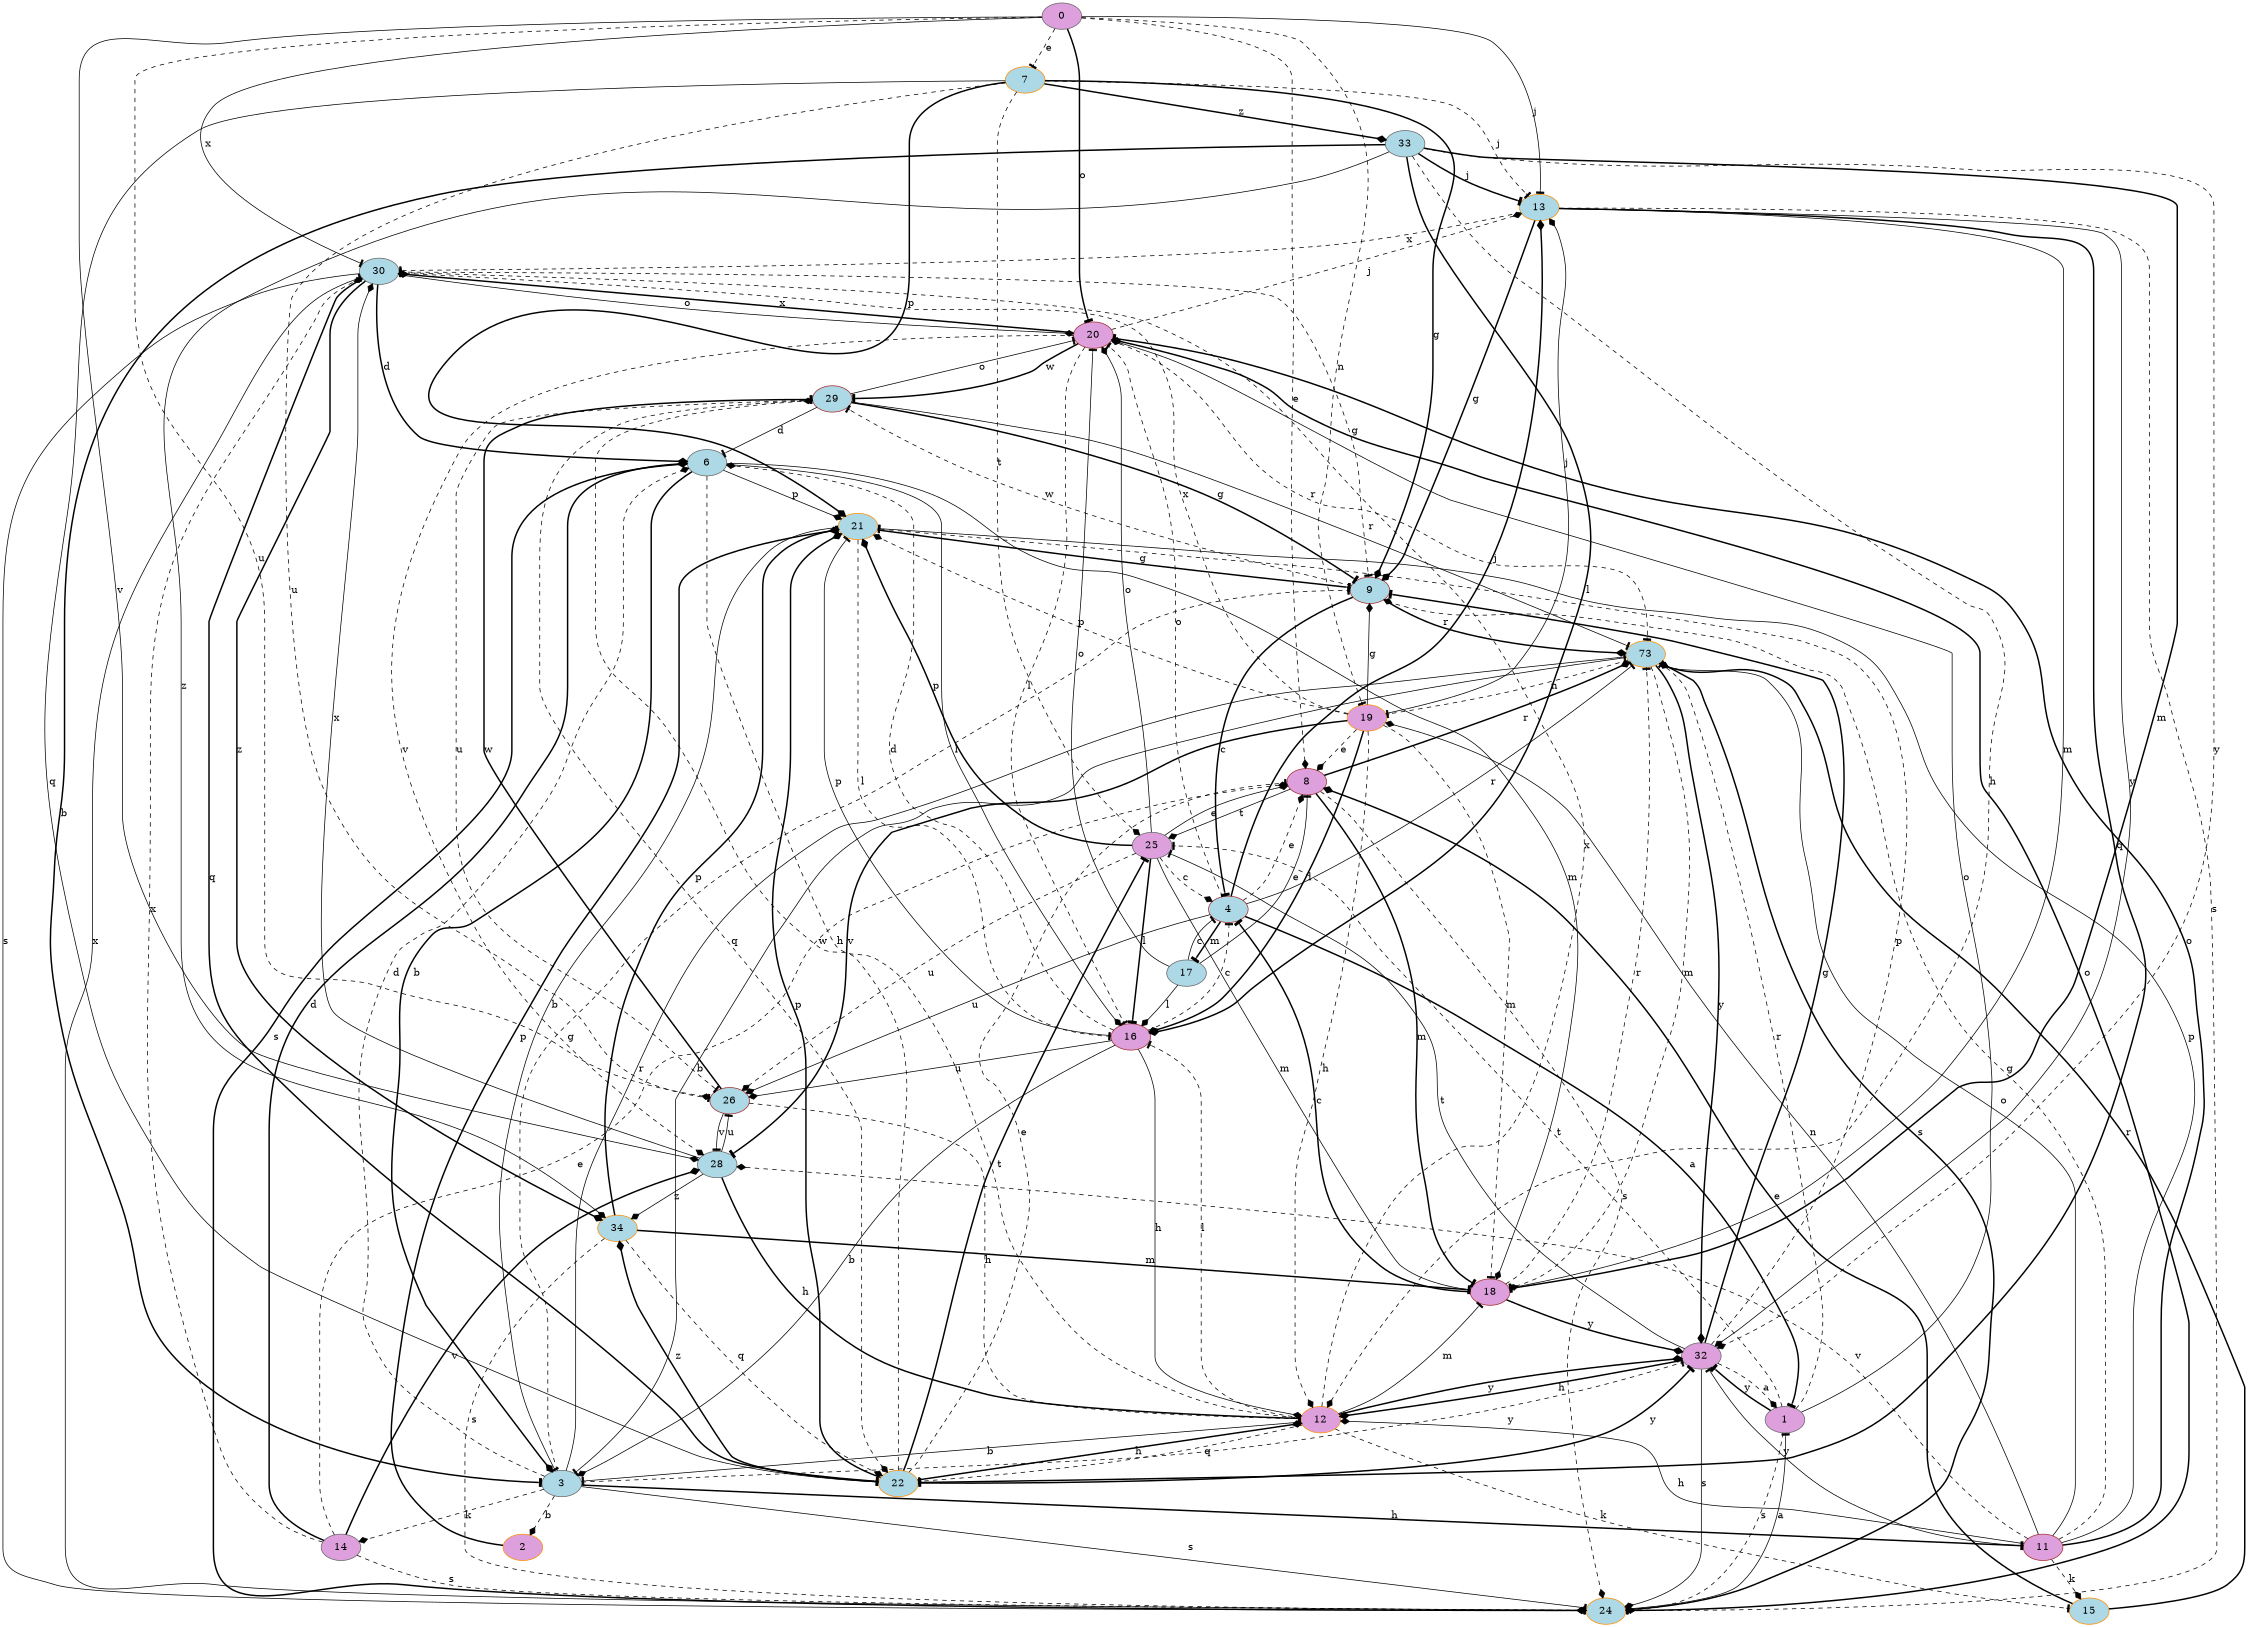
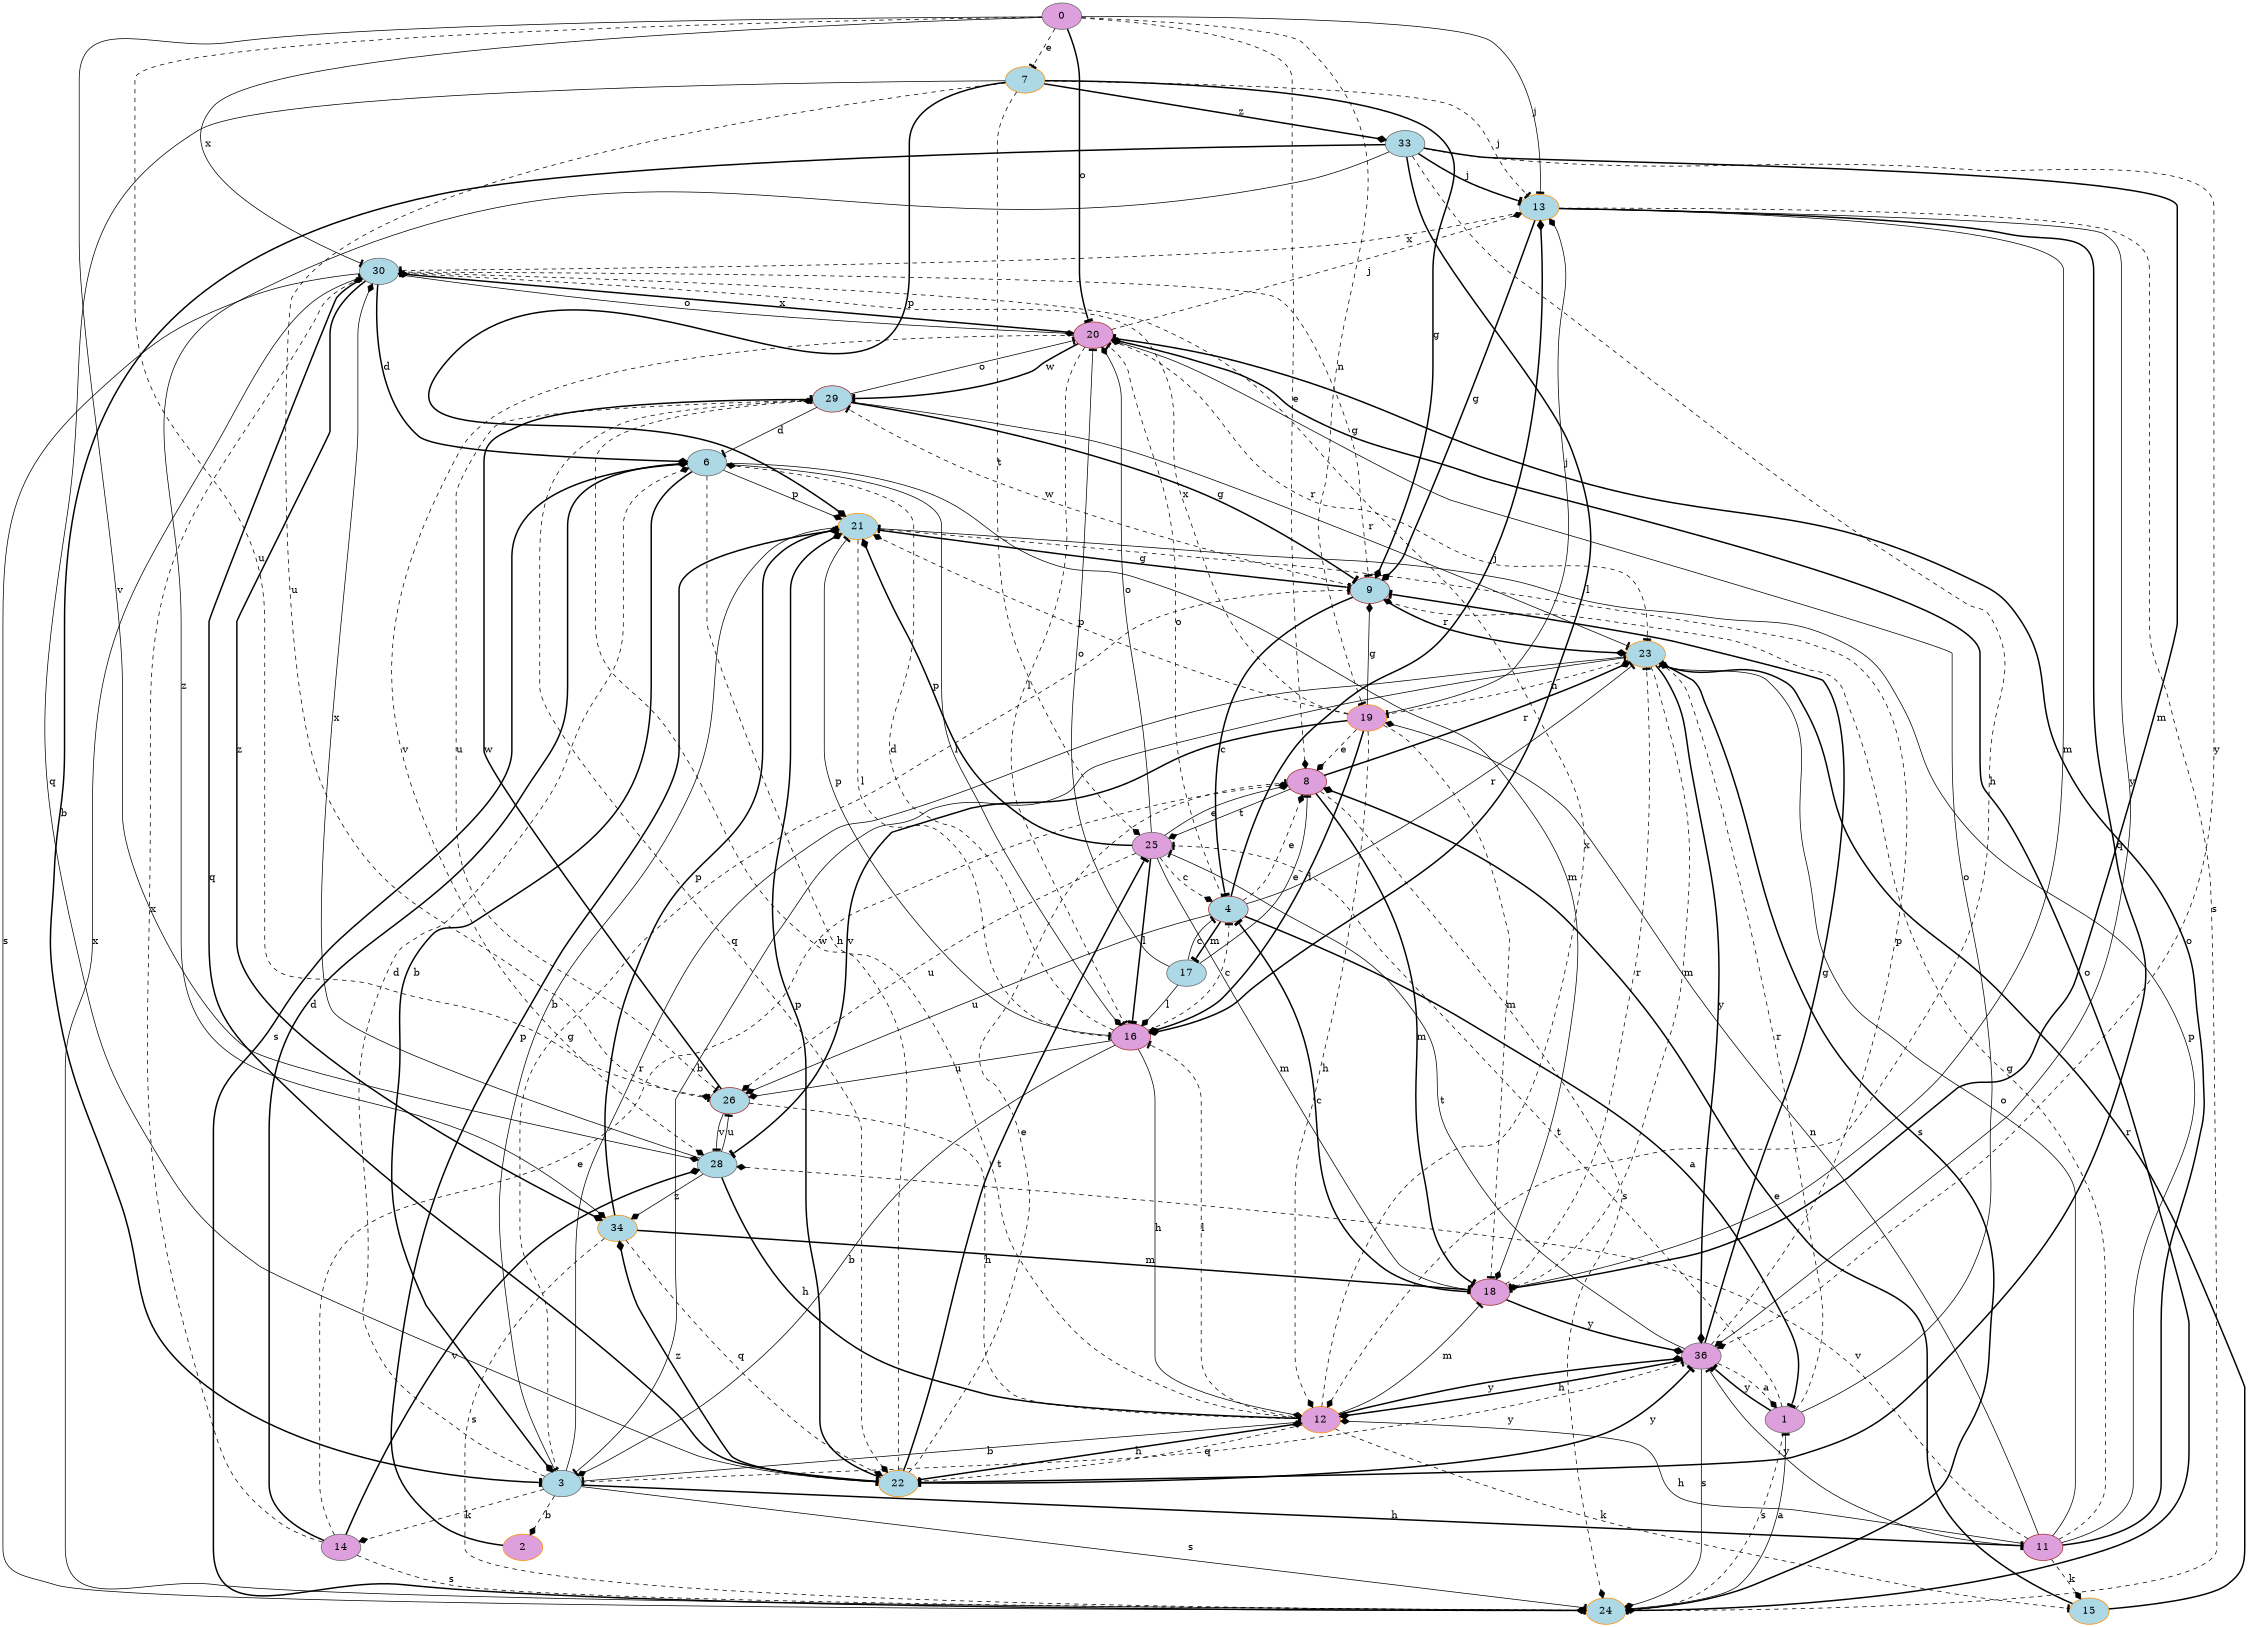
node "73": label "73" -> "23"
node "32": label "32" -> "36"
